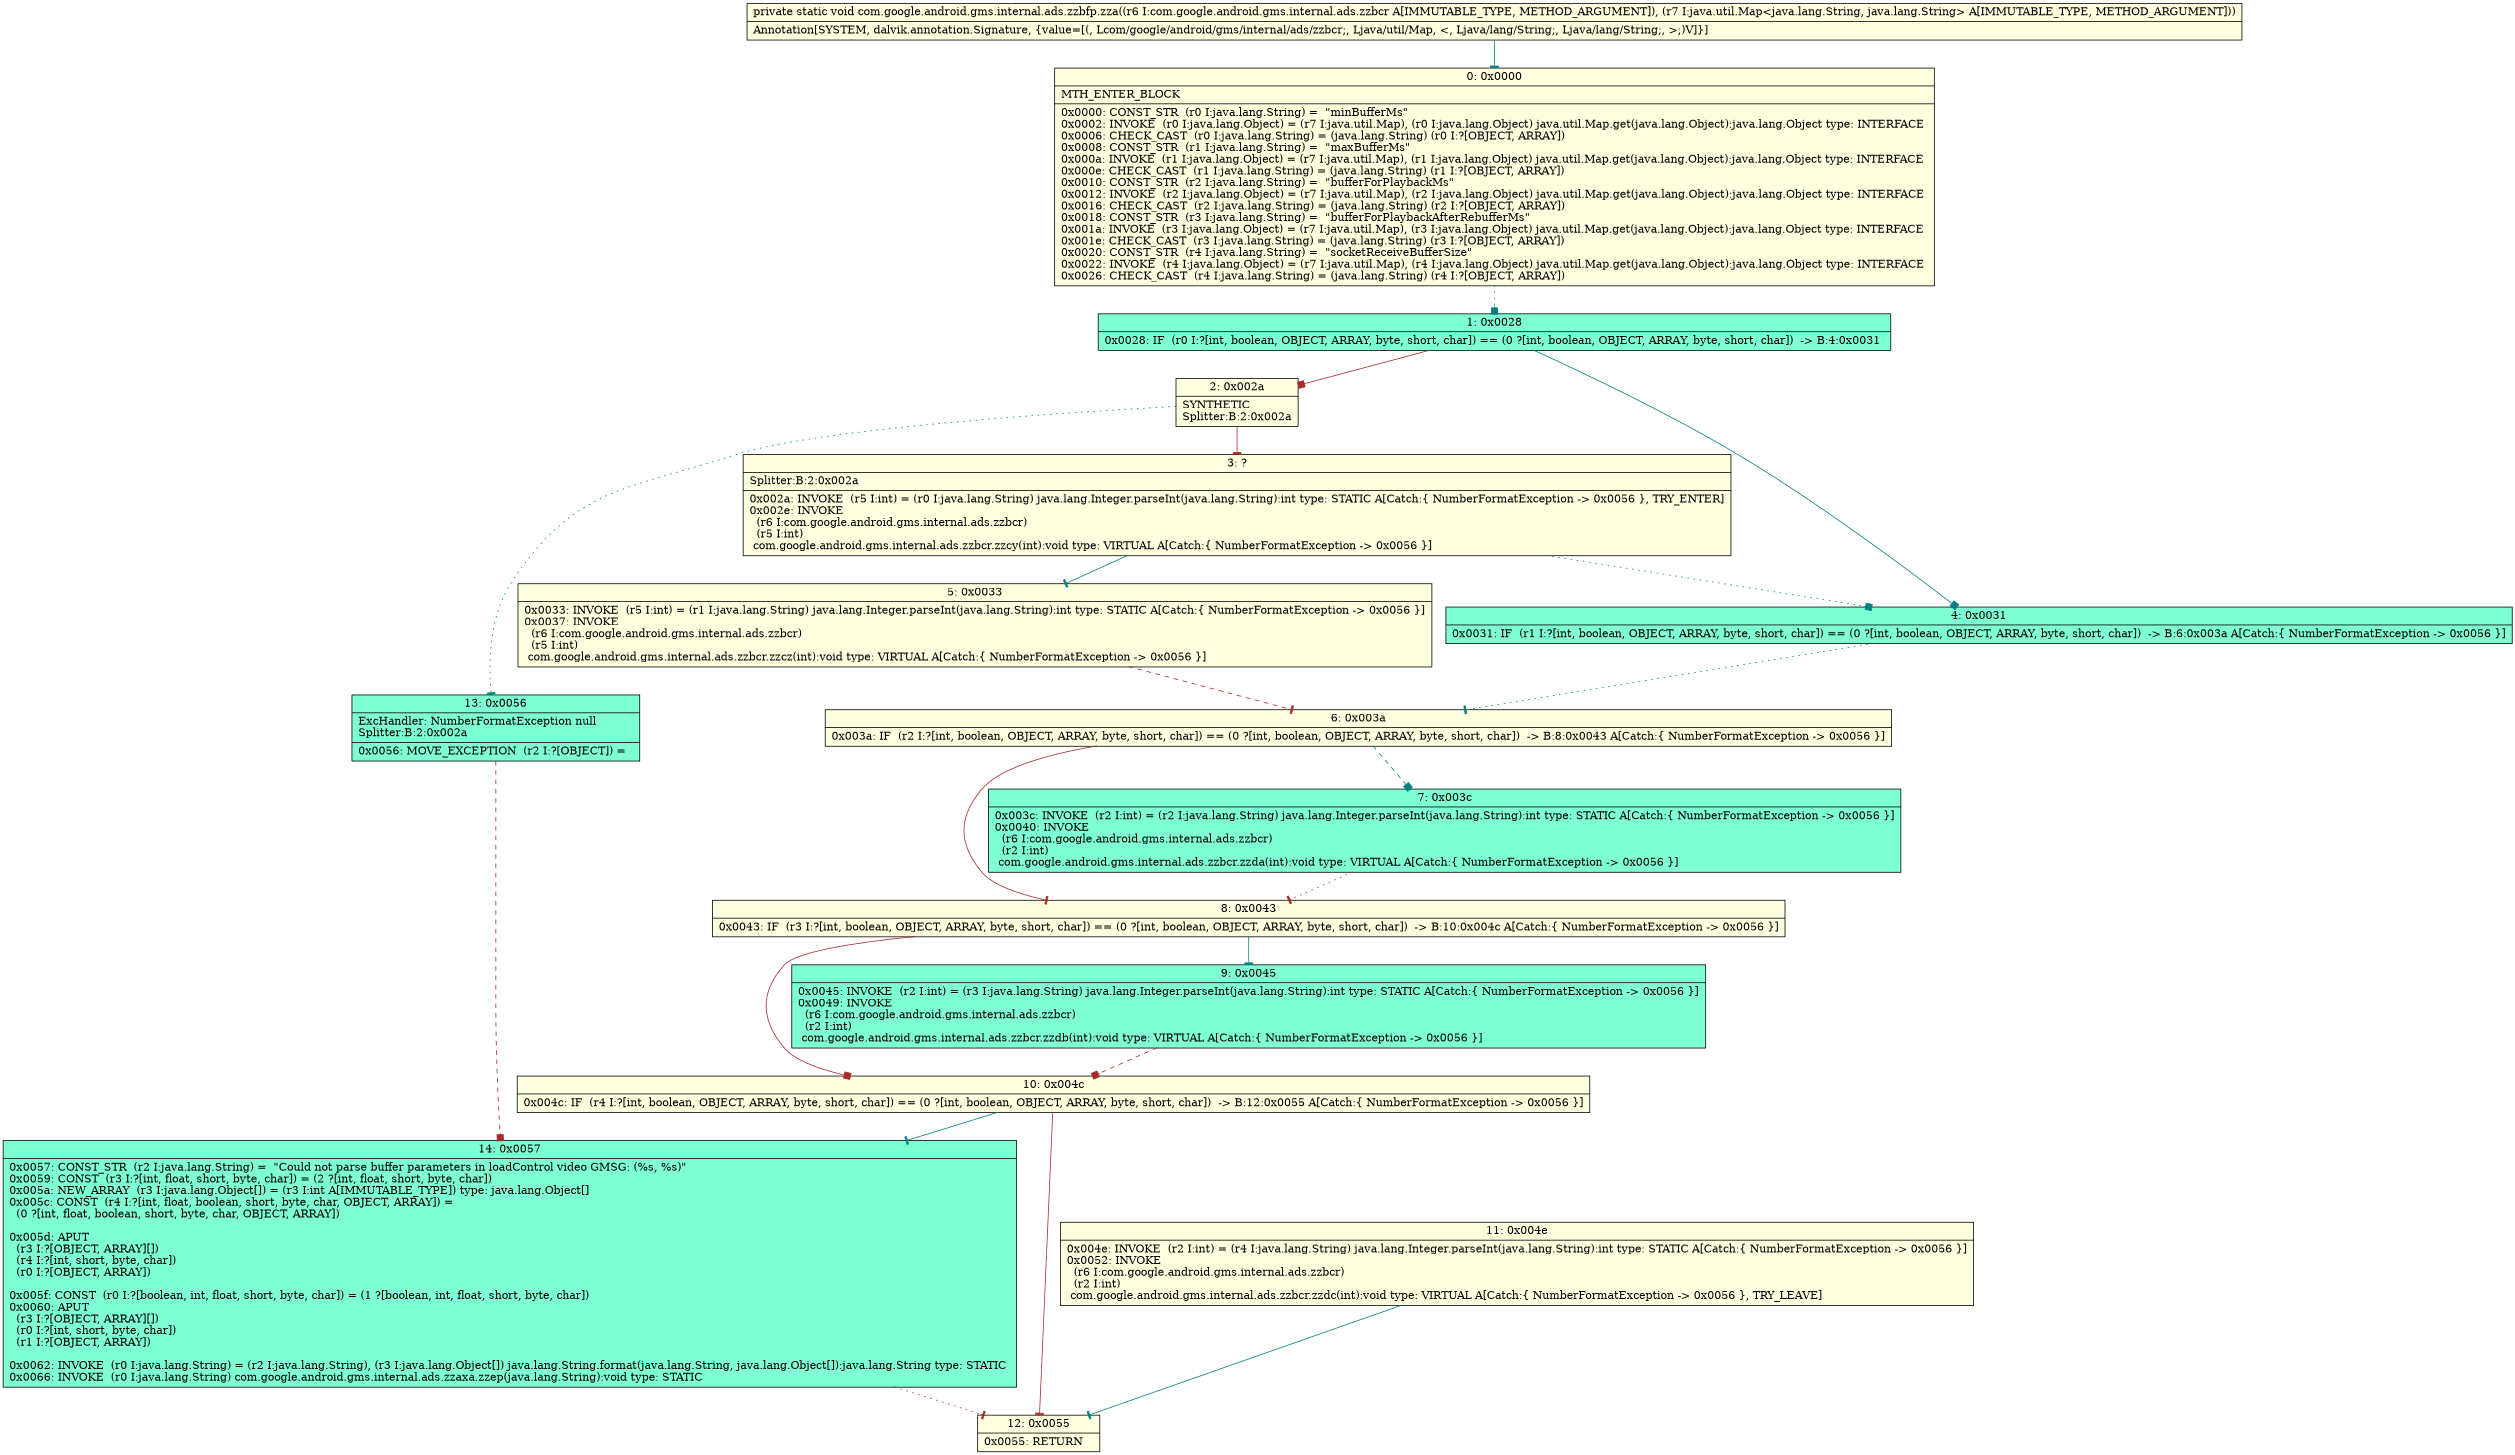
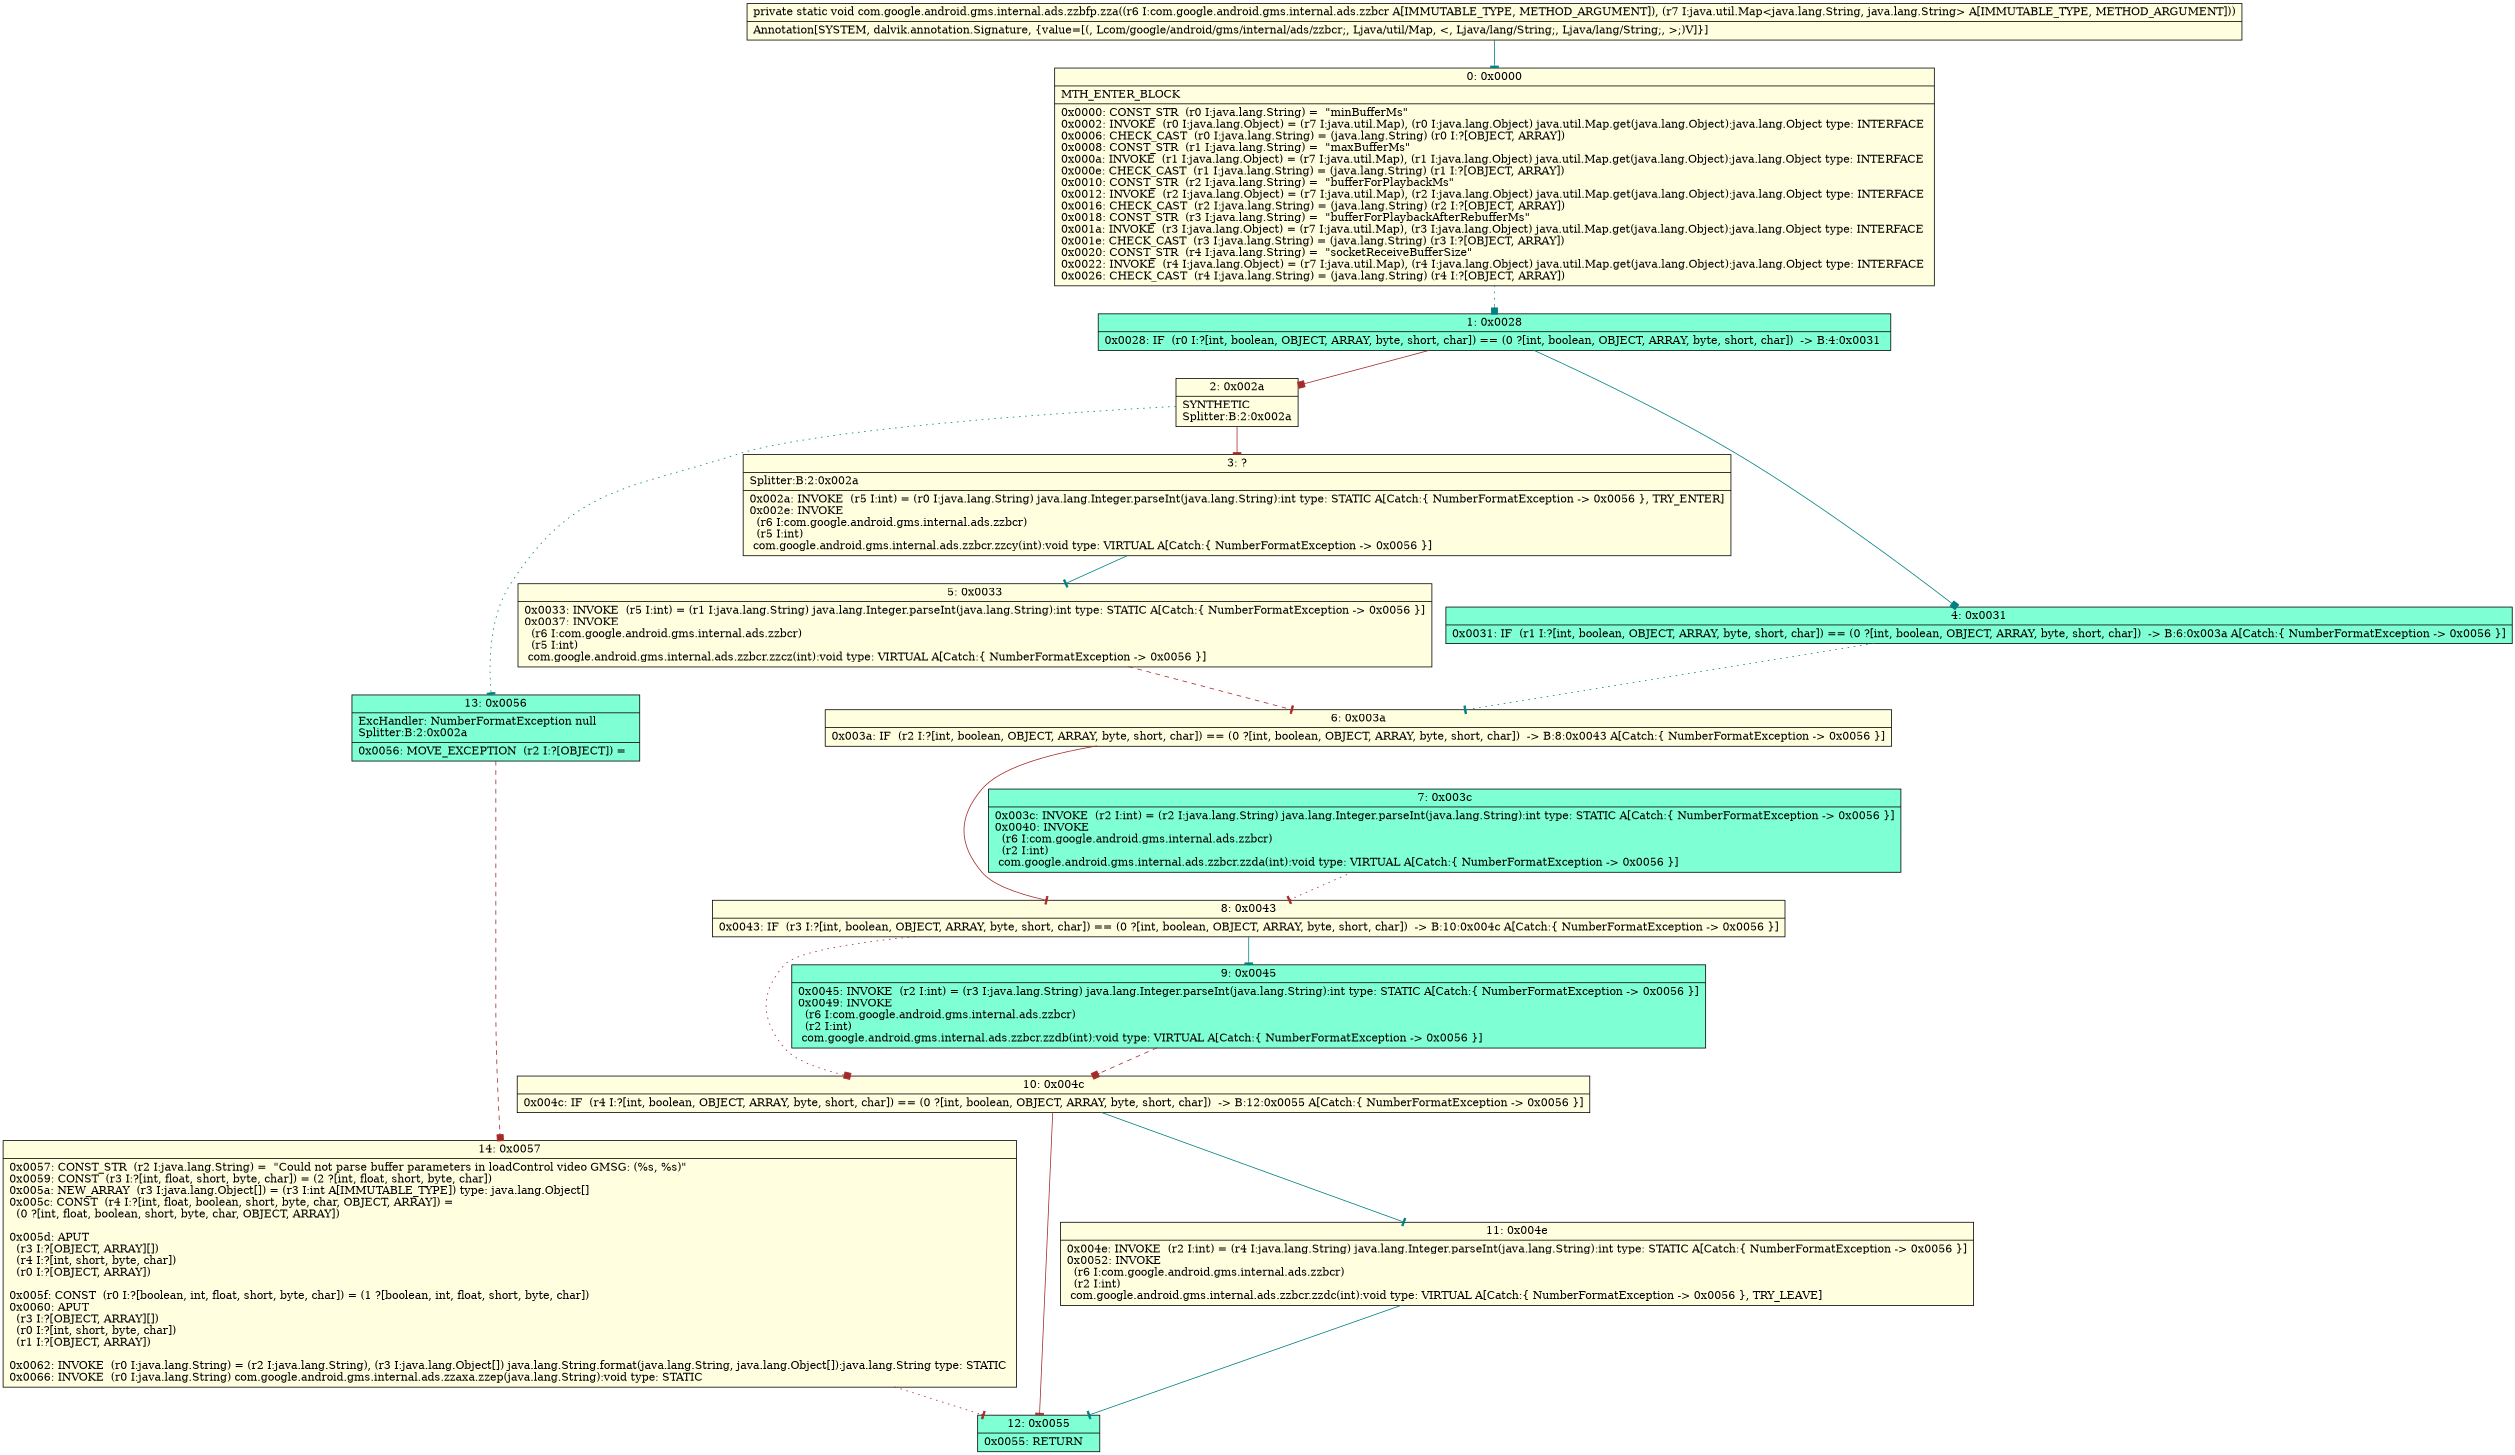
edge "3: ?" -> "4: 0x0031": removed
edge "6: 0x003a" -> "7: 0x003c": removed
edge "8: 0x0043" -> "10: 0x004c": style solid -> dotted
edge "10: 0x004c" -> "14: 0x0057": now "10: 0x004c" -> "11: 0x004e"
node "14: 0x0057": fillcolor aquamarine -> lightyellow
node "12: 0x0055": fillcolor lightyellow -> aquamarine
